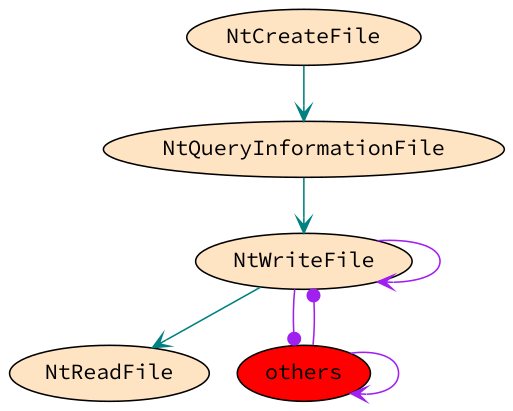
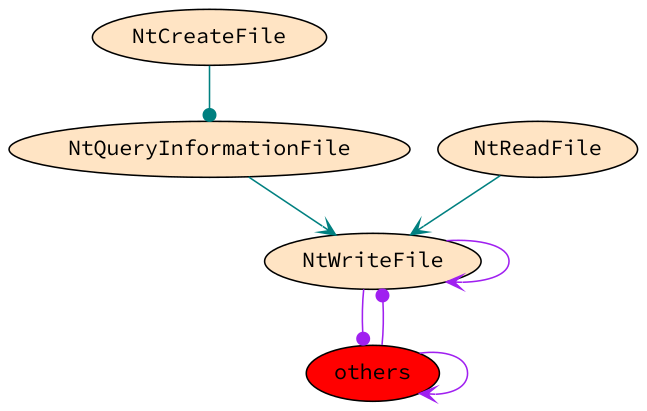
edge "NtCreateFile" -> "NtQueryInformationFile": arrowhead vee -> dot
edge "NtWriteFile" -> "NtReadFile": reversed
